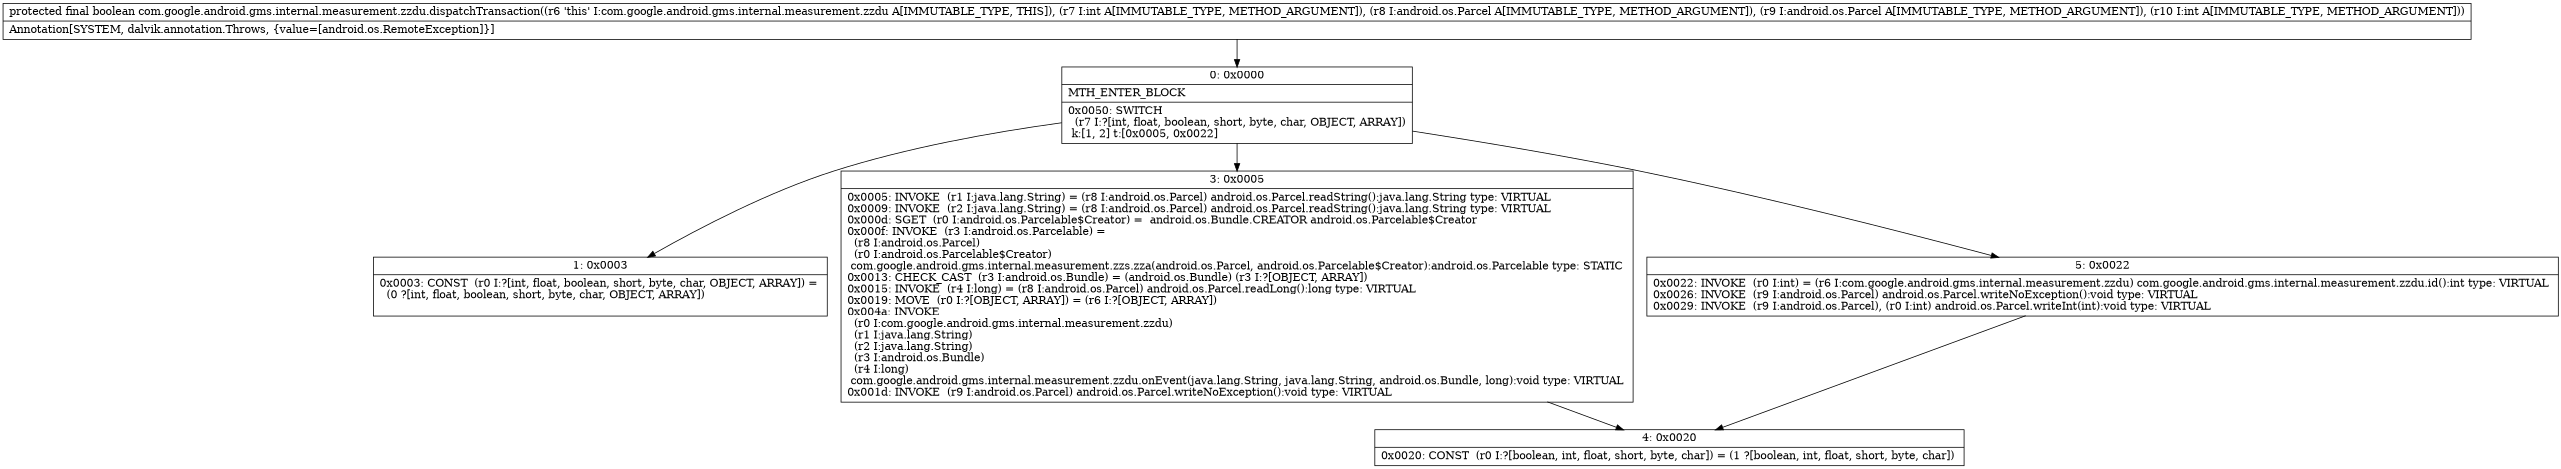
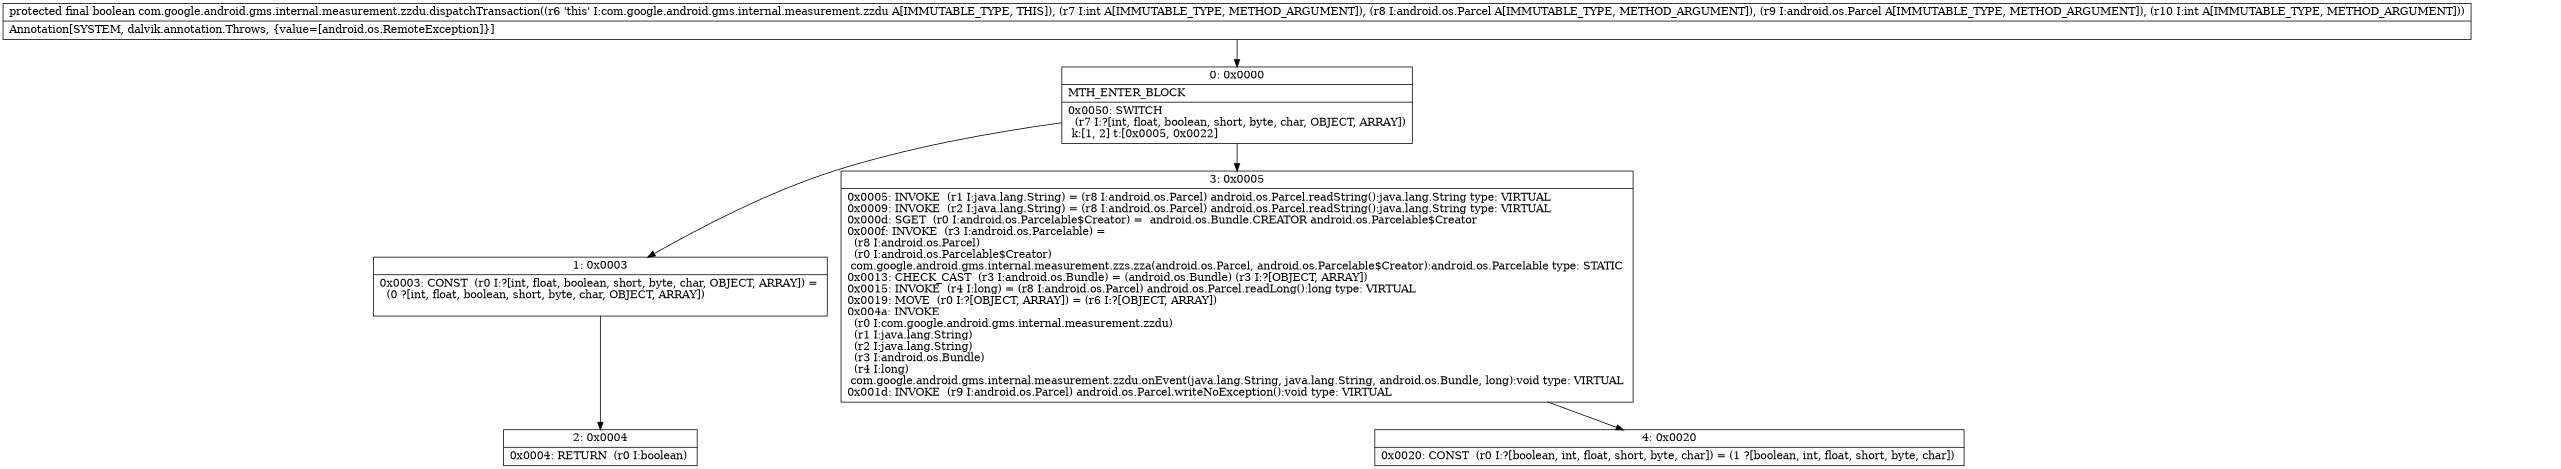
node "5: 0x0022": removed
node "2: 0x0004": added
